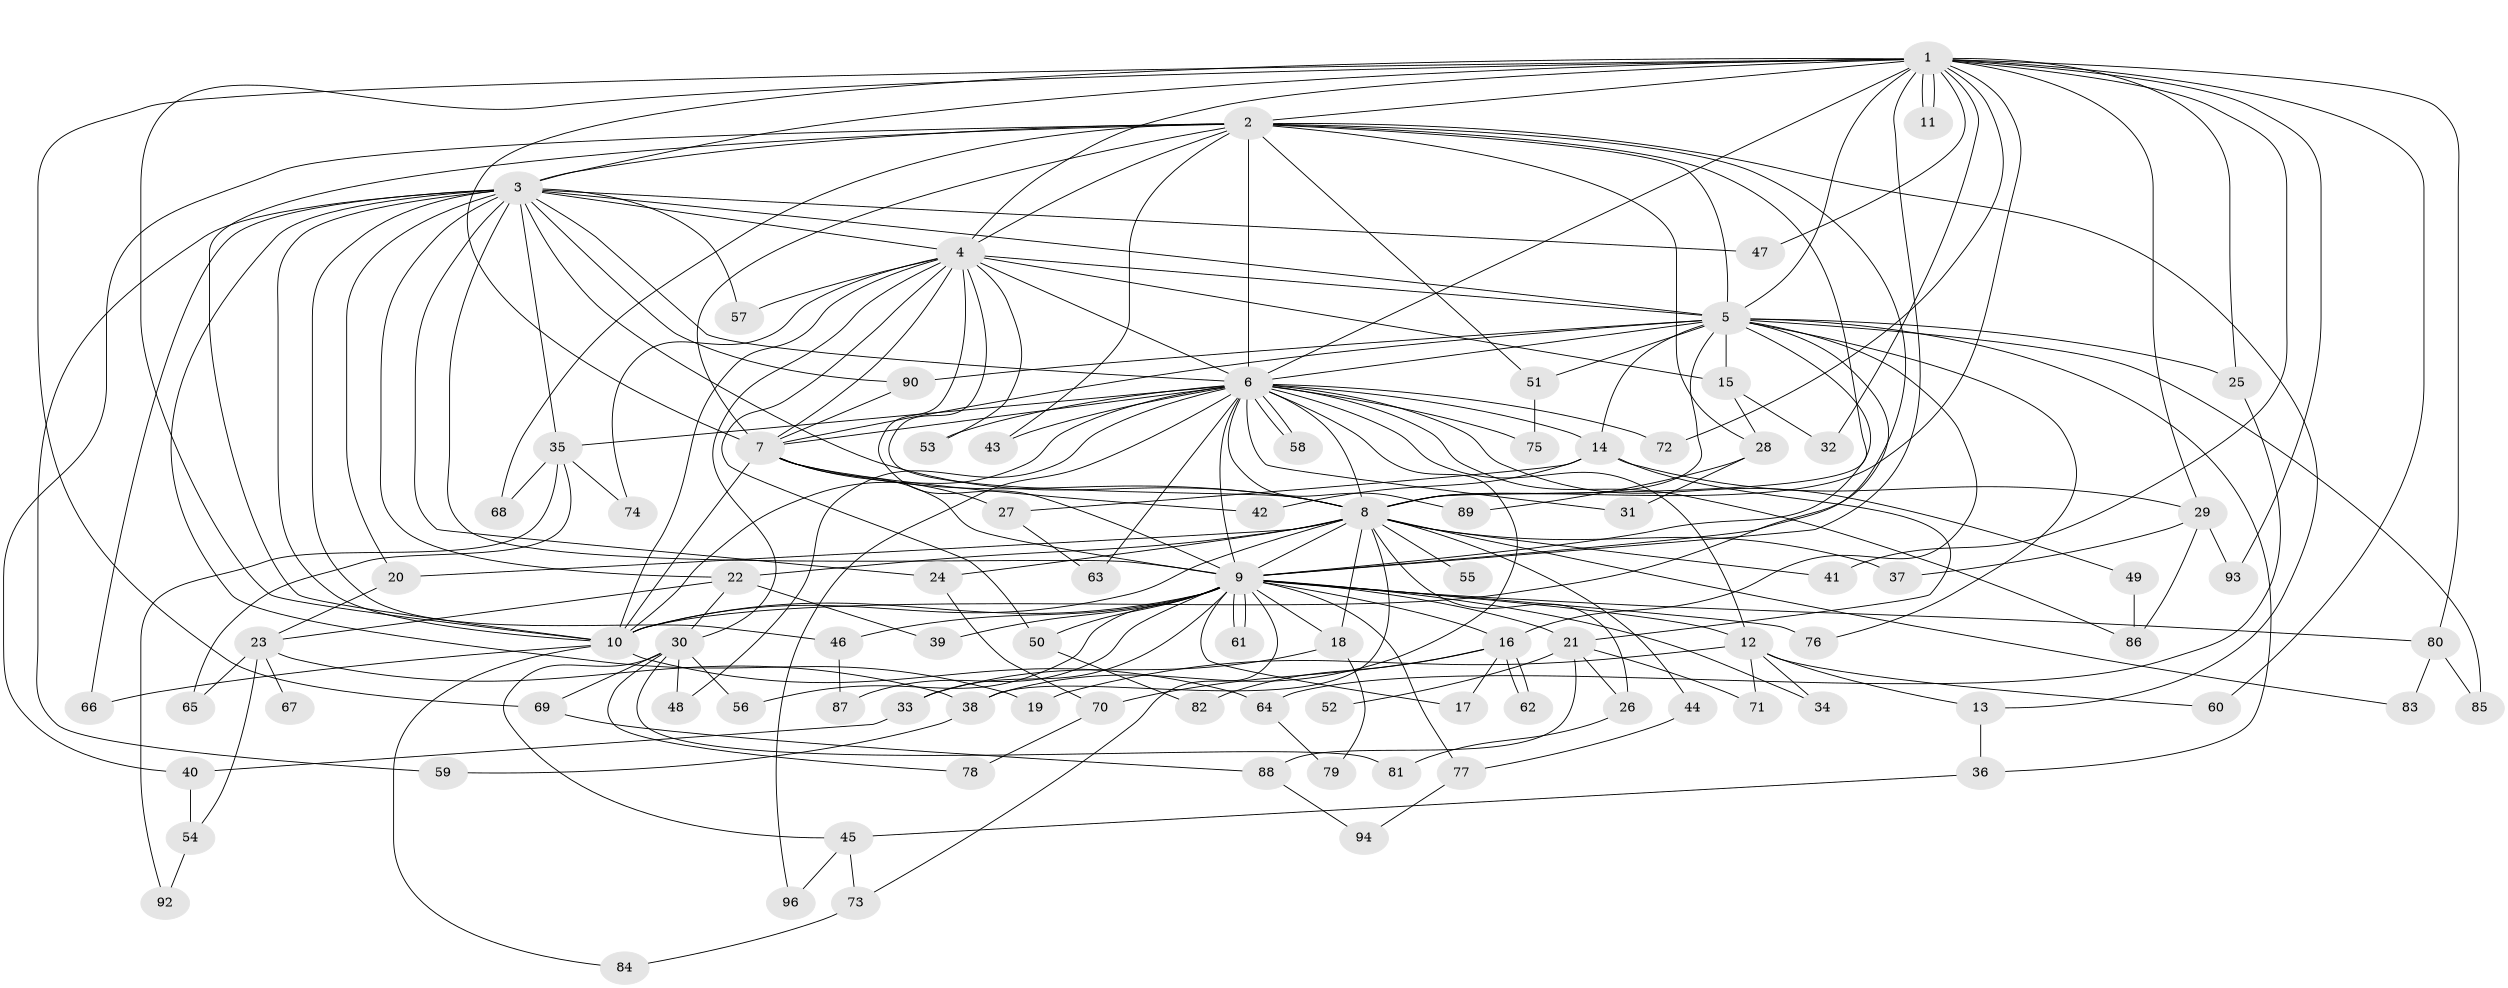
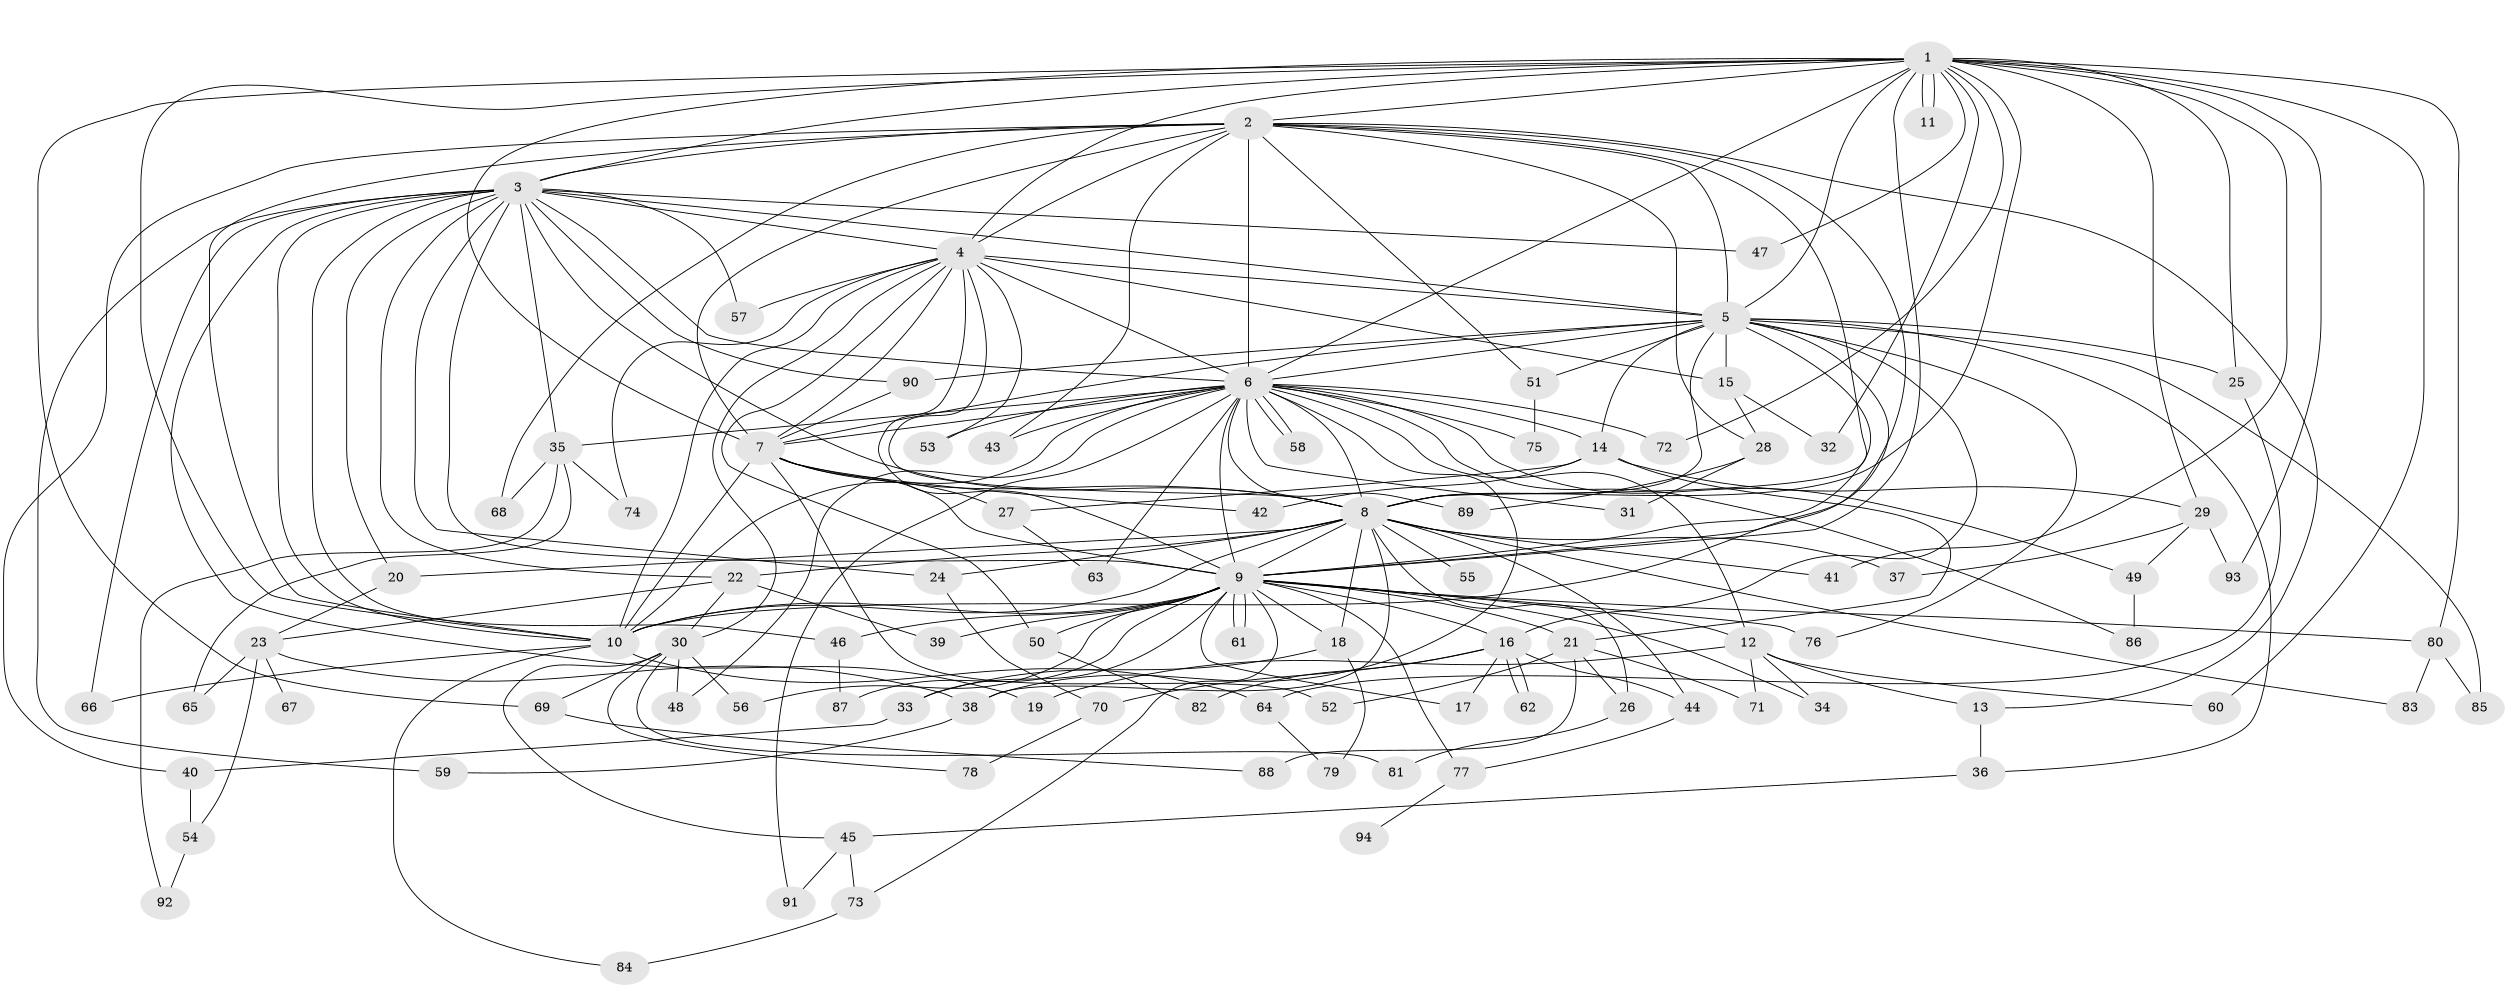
edge "29" -- "86": now "29" -- "49"
edge "7" -- "52": added
edge "16" -- "44": added
edge "88" -- "94": removed
node "96": label "96" -> "91"
